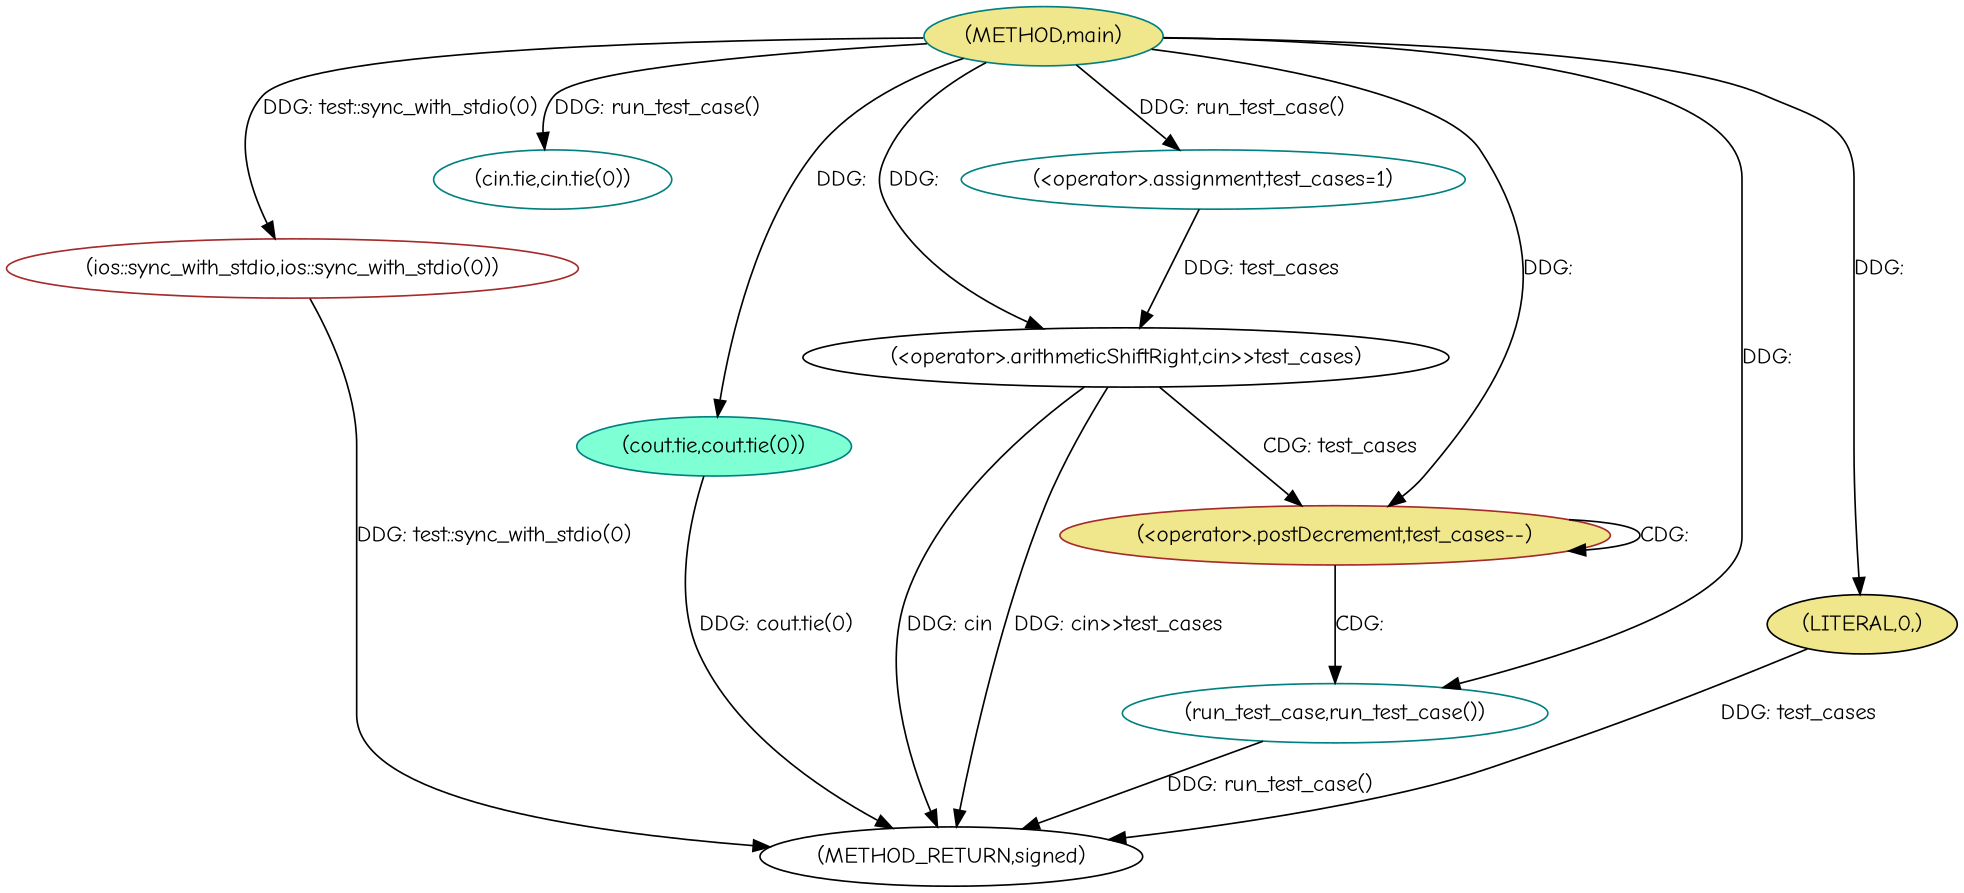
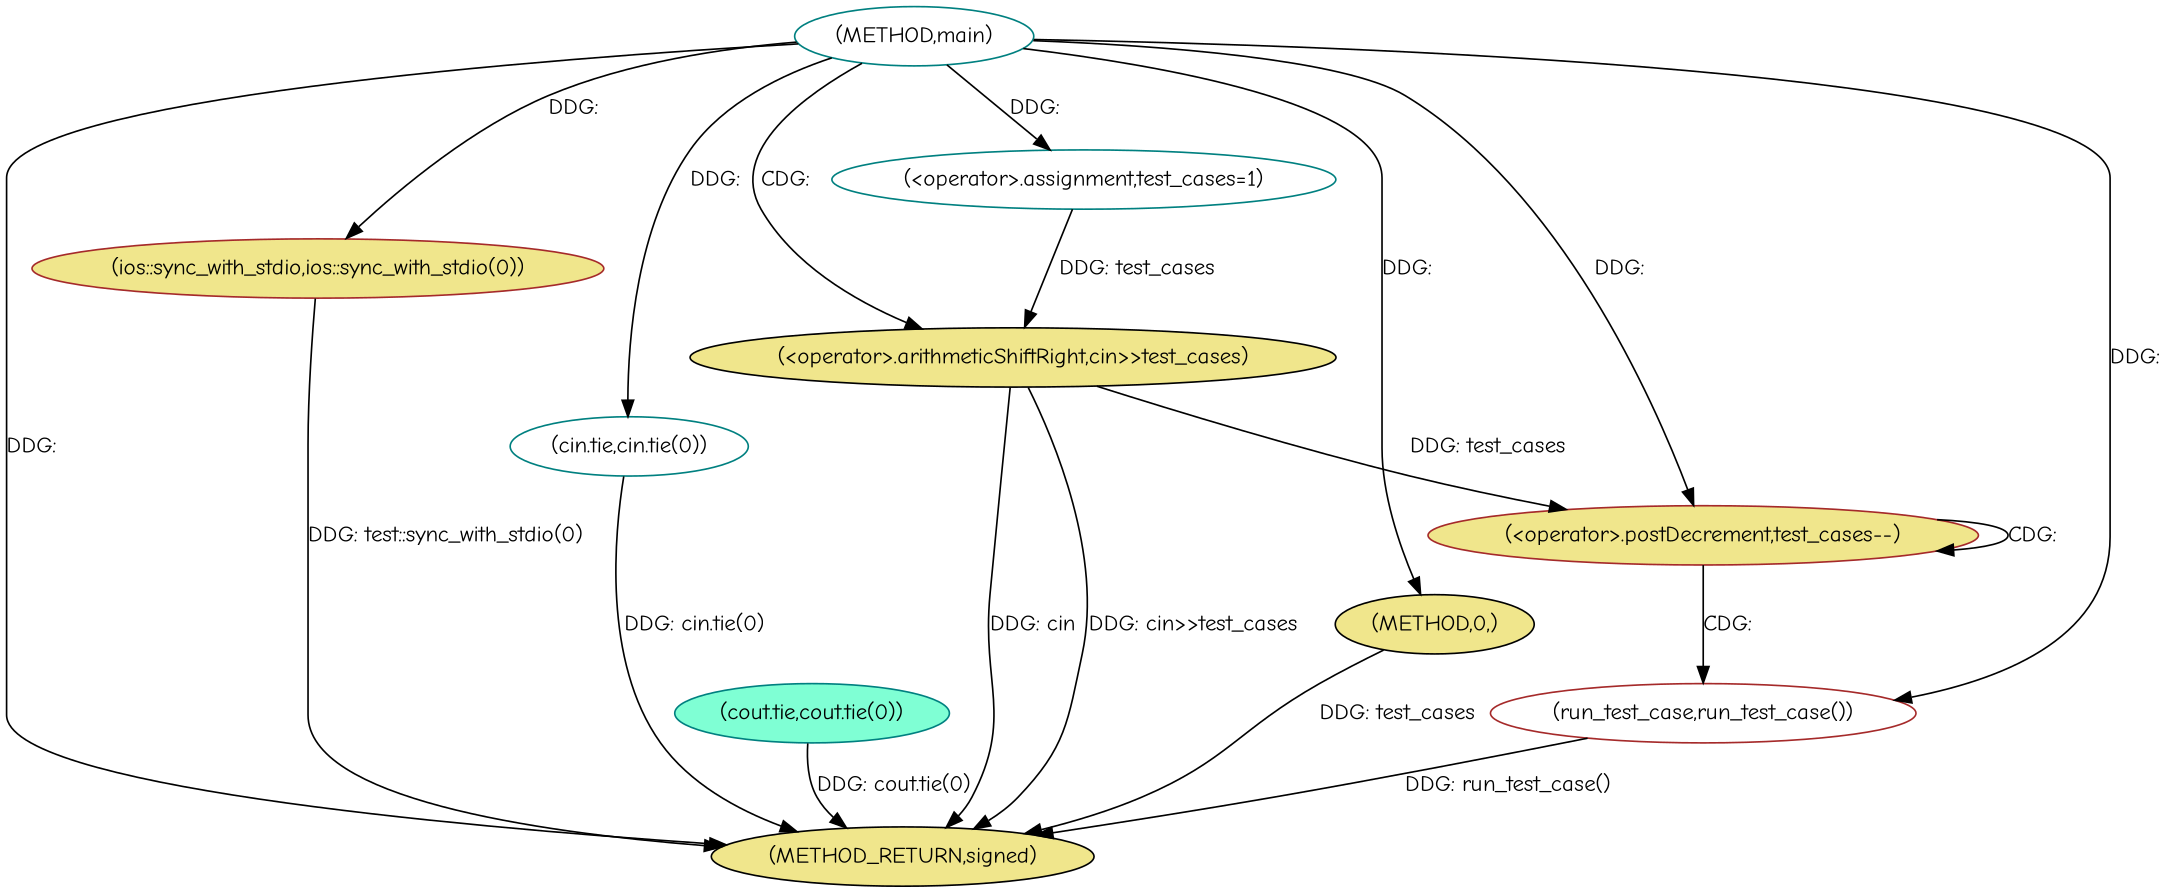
node "(METHOD,main)": fillcolor khaki -> white
edge "(METHOD,main)" -> "(ios::sync_with_stdio,ios::sync_with_stdio(0))": label "DDG: test::sync_with_stdio(0)" -> "DDG: "
edge "(METHOD,main)" -> "(cin.tie,cin.tie(0))": label "DDG: run_test_case()" -> "DDG: "
edge "(METHOD,main)" -> "(<operator>.assignment,test_cases=1)": label "DDG: run_test_case()" -> "DDG: "
edge "(METHOD,main)" -> "(<operator>.arithmeticShiftRight,cin>>test_cases)": label "DDG: " -> "CDG: "
edge "(METHOD,main)" -> "(cout.tie,cout.tie(0))": now "(METHOD,main)" -> "(METHOD_RETURN,signed)"
node "(ios::sync_with_stdio,ios::sync_with_stdio(0))": fillcolor white -> khaki
node "(<operator>.arithmeticShiftRight,cin>>test_cases)": fillcolor white -> khaki
edge "(<operator>.arithmeticShiftRight,cin>>test_cases)" -> "(<operator>.postDecrement,test_cases--)": label "CDG: test_cases" -> "DDG: test_cases"
node "(LITERAL,0,)": label "(LITERAL,0,)" -> "(METHOD,0,)"
edge "(cin.tie,cin.tie(0))" -> "(METHOD_RETURN,signed)": added, label "DDG: cin.tie(0)"
node "(run_test_case,run_test_case())": color teal -> brown
node "(METHOD_RETURN,signed)": fillcolor white -> khaki
